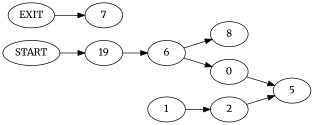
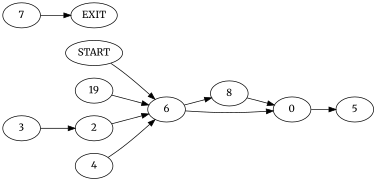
edge "EXIT" -> "7": reversed
edge "START" -> "19": now "START" -> "6"
edge "2" -> "5": now "2" -> "6"
edge "8" -> "0": added
node "1": label "1" -> "3"
node "4": added
